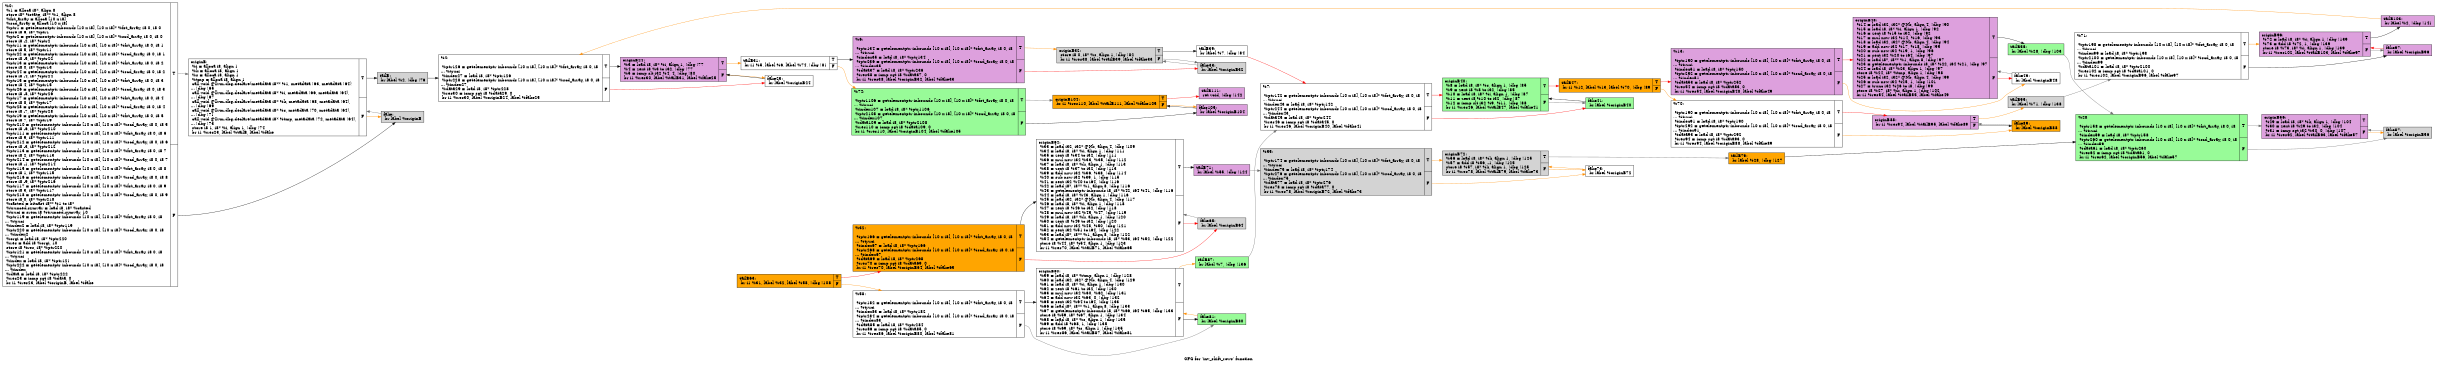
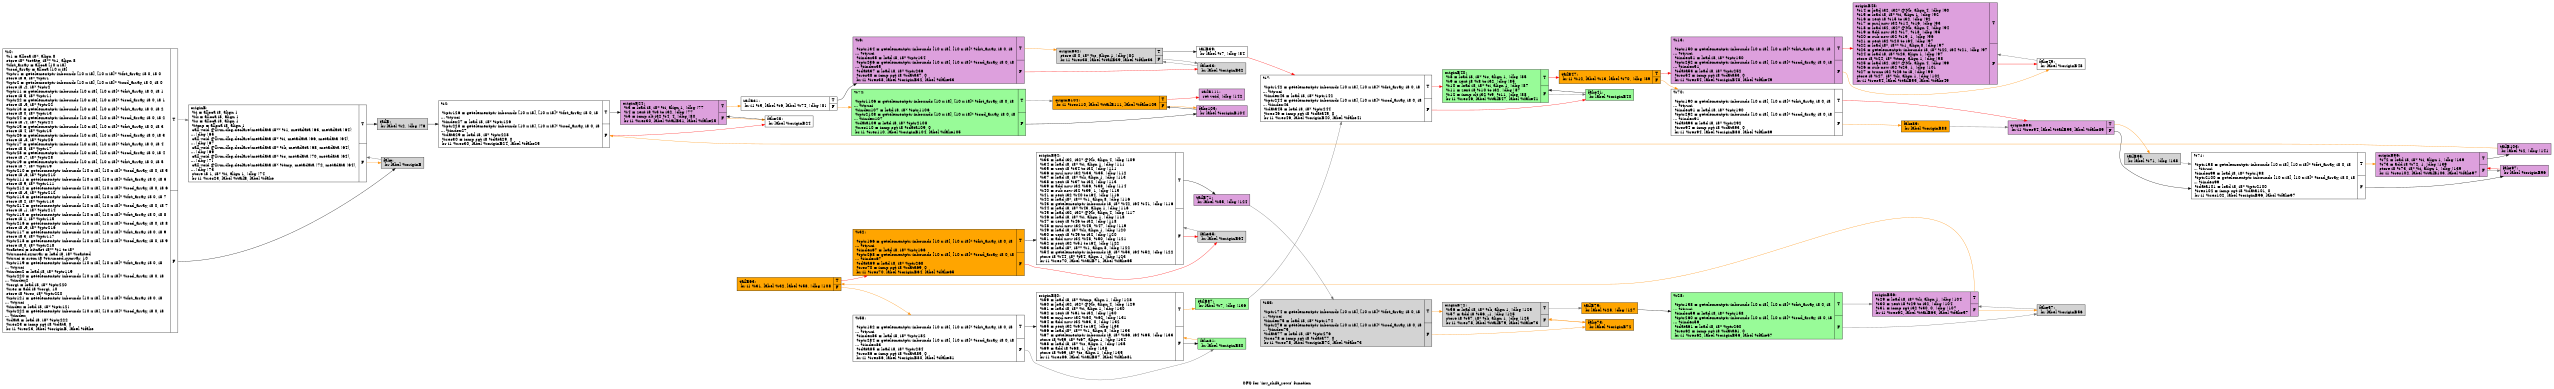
node "tailB55:": removed
edge "originB88:" -> "fake89:": now "originB88:" -> "%71:"
node "fake73:": fillcolor white -> orange
edge "originB56:" -> "tailB63:": added
